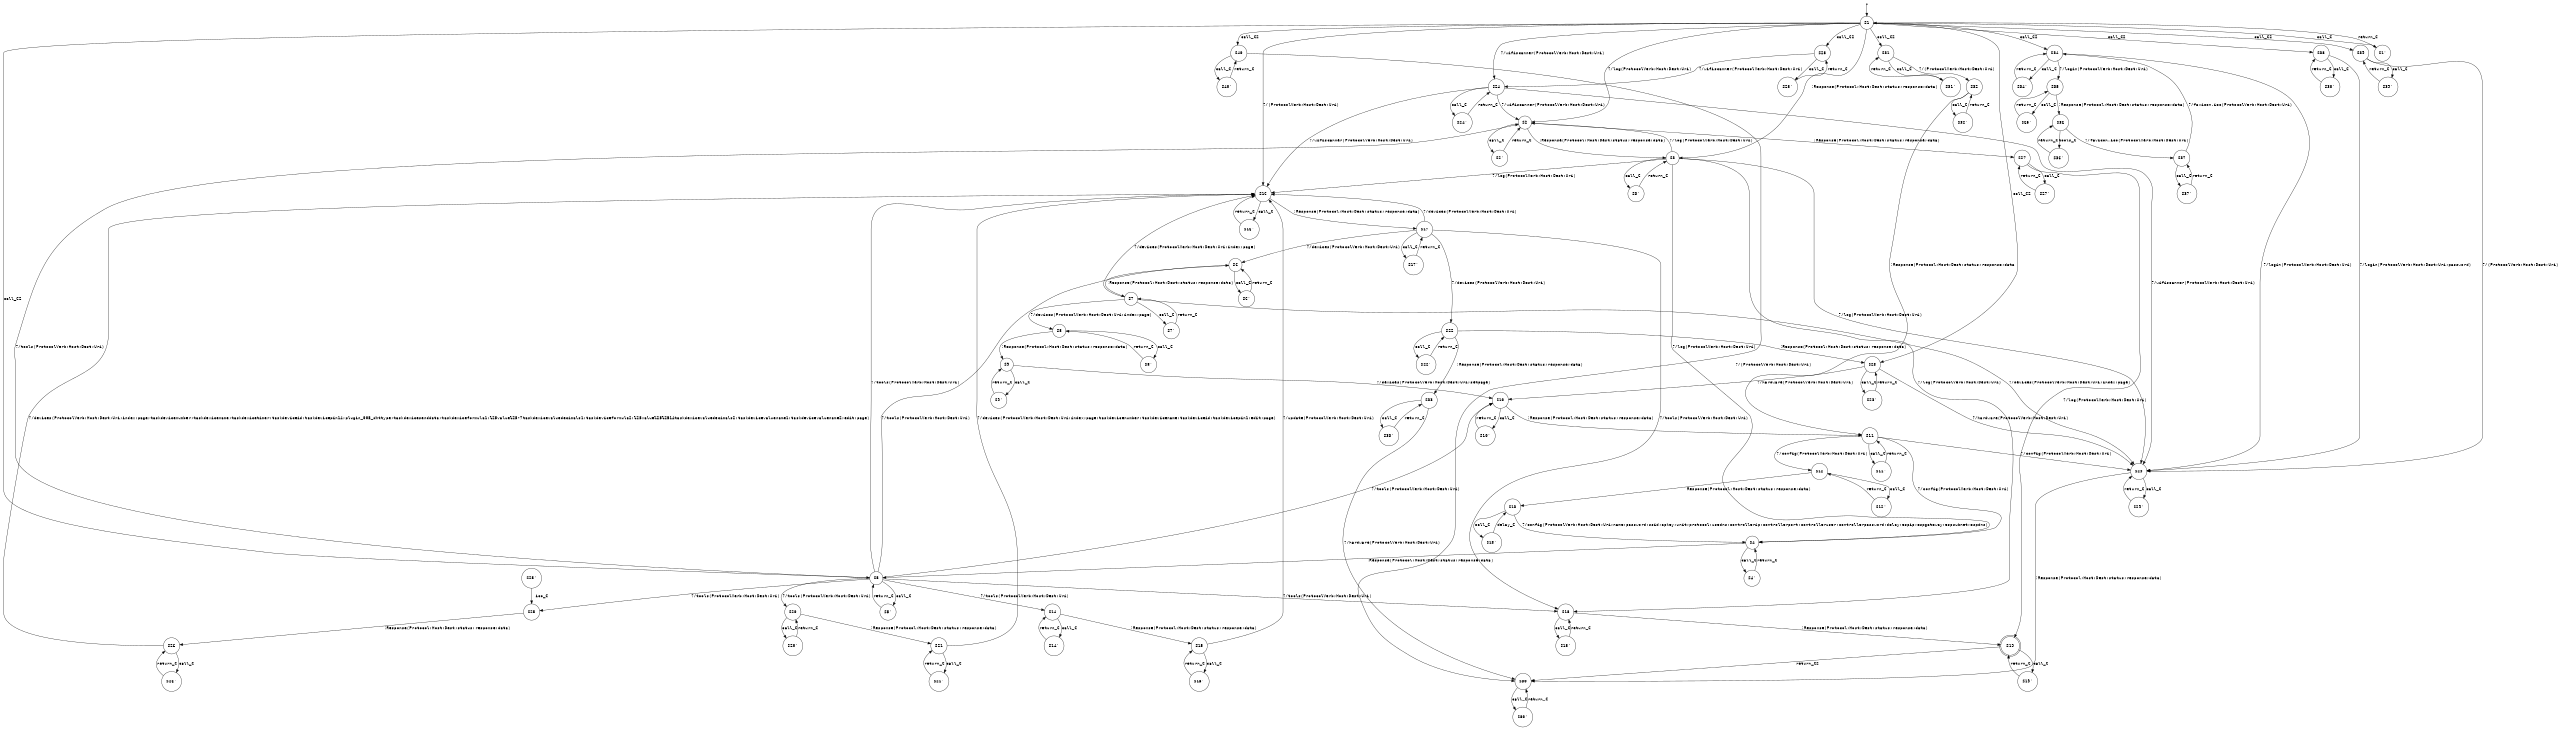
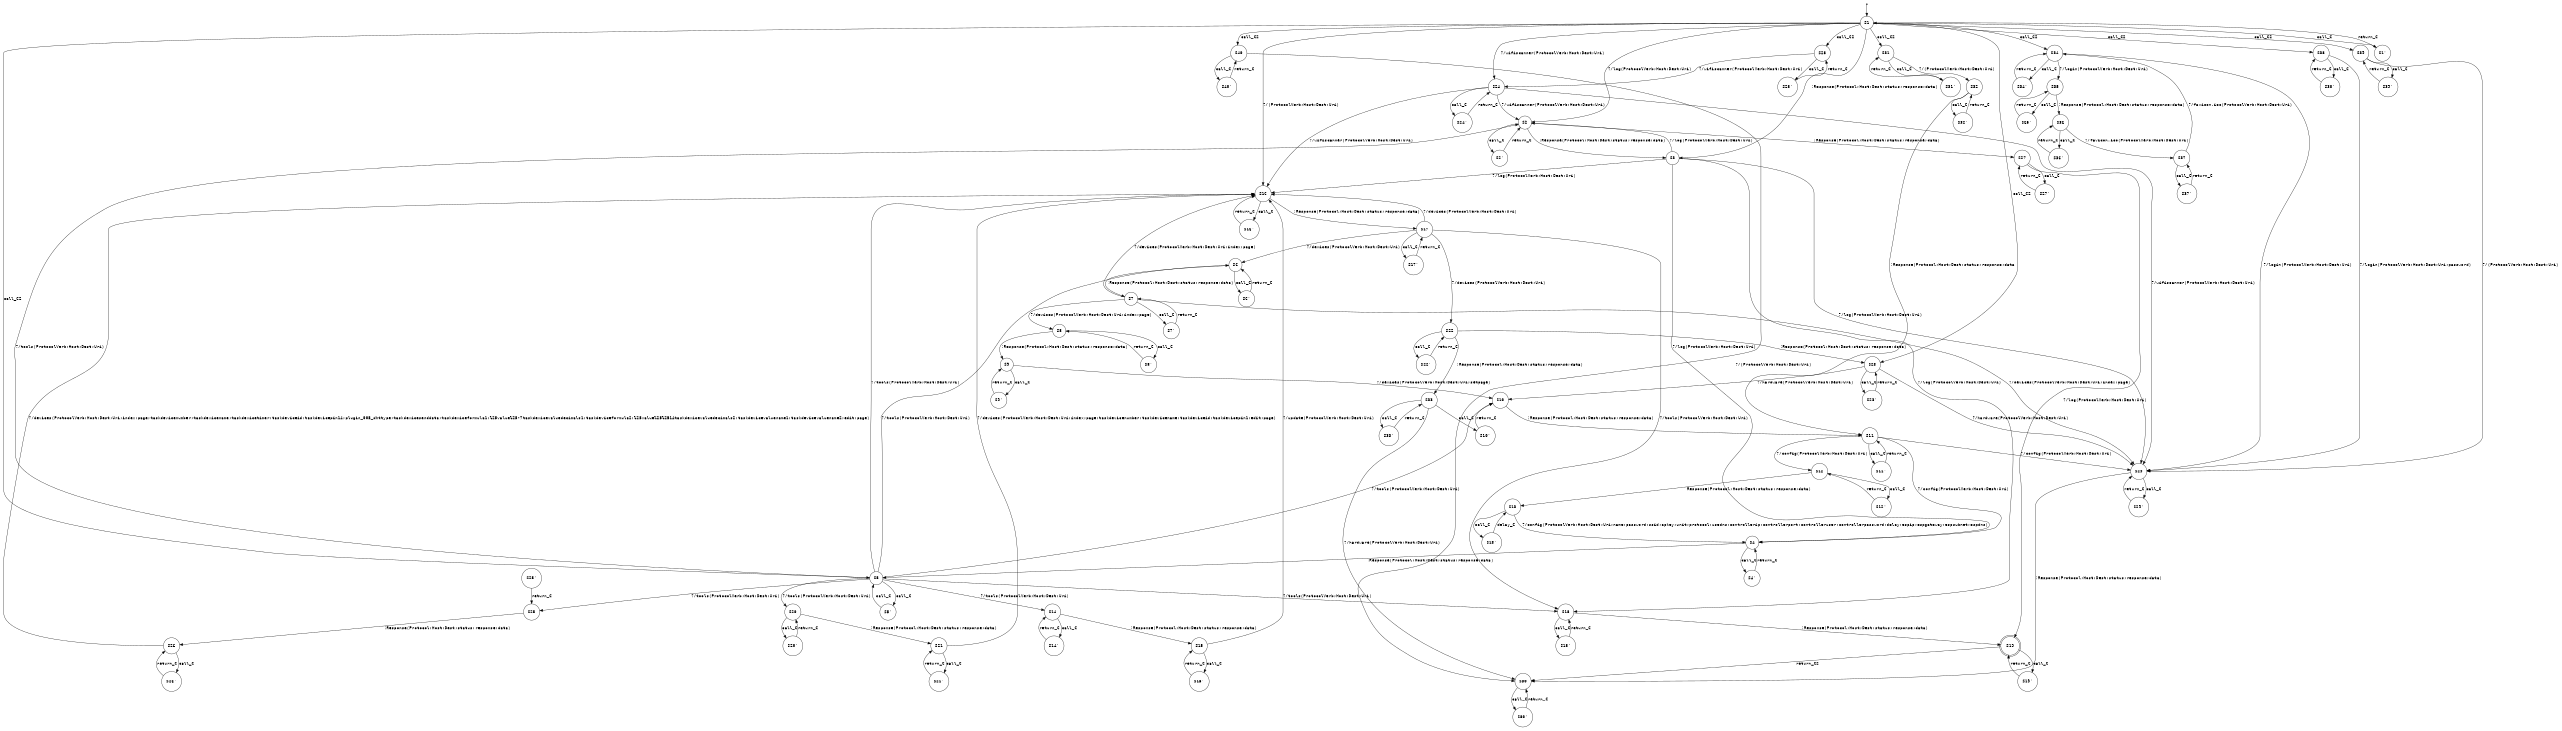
edge "S36" -> "S36'": label "tools_C" -> "call_C"
node "S3'": removed
edge "S10" -> "S10'": now "S33" -> "S10'"
edge "S25'" -> "S25": label "ico_C" -> "return_C"
edge "S5'" -> "S5": label "return_C" -> "call_C"
